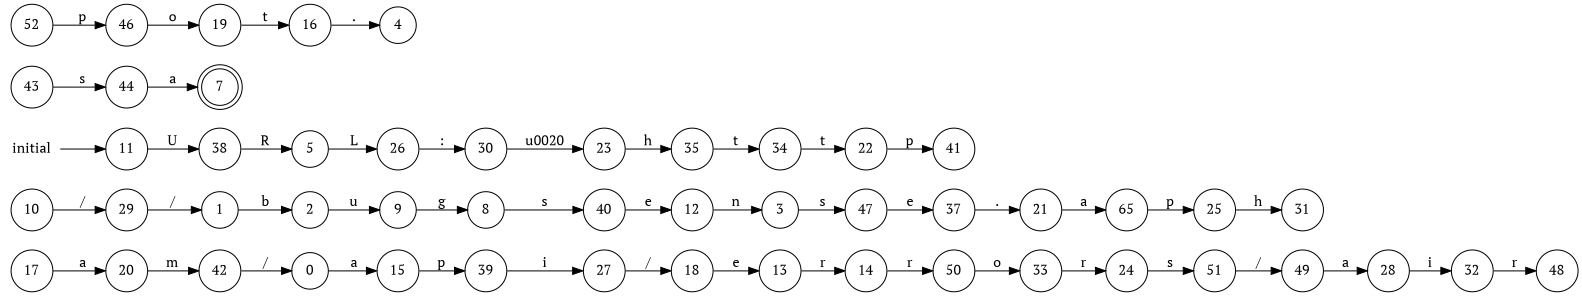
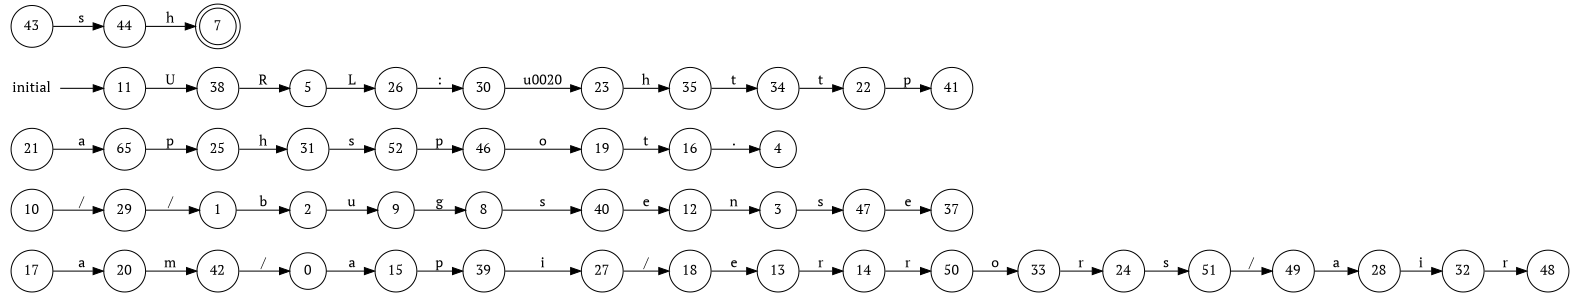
edge "44" -> "7": label "a" -> "h"
edge "31" -> "52": added, label "s"
edge "37" -> "21": removed, label "."
